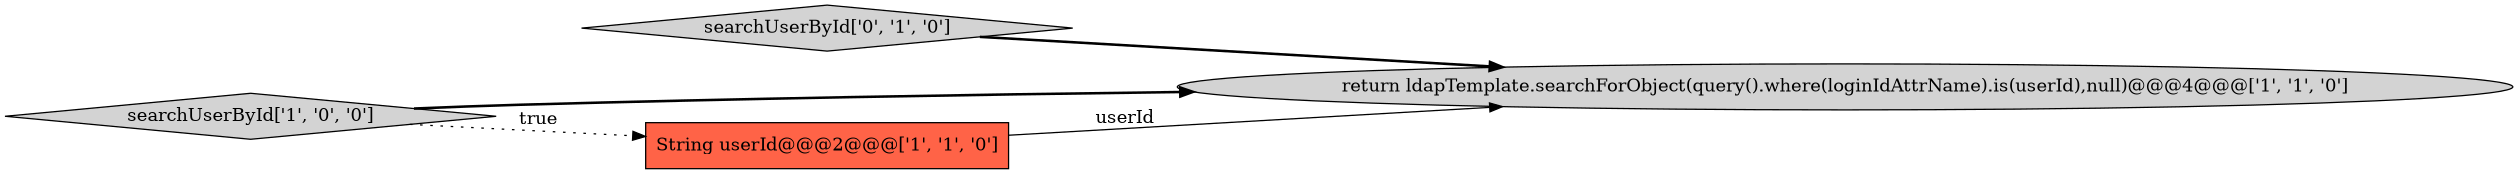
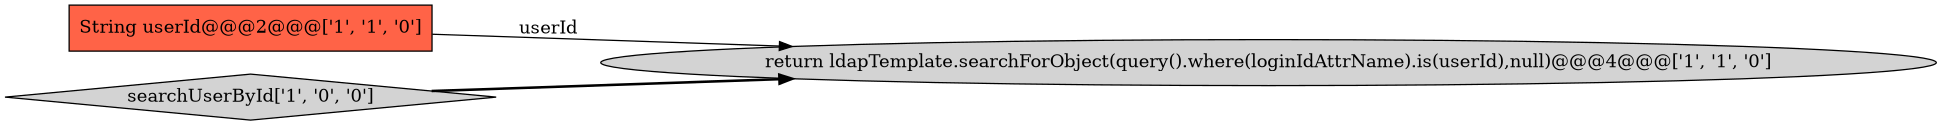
node "searchUserById['0', '1', '0']": removed
edge "searchUserById['1', '0', '0']" -> "String userId@@@2@@@['1', '1', '0']": removed, label "true"
